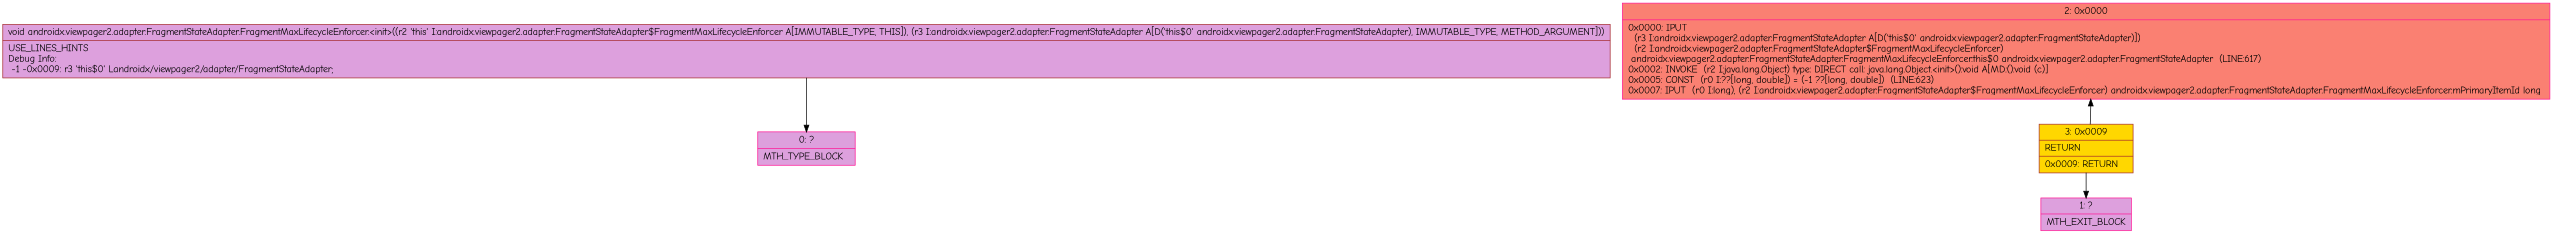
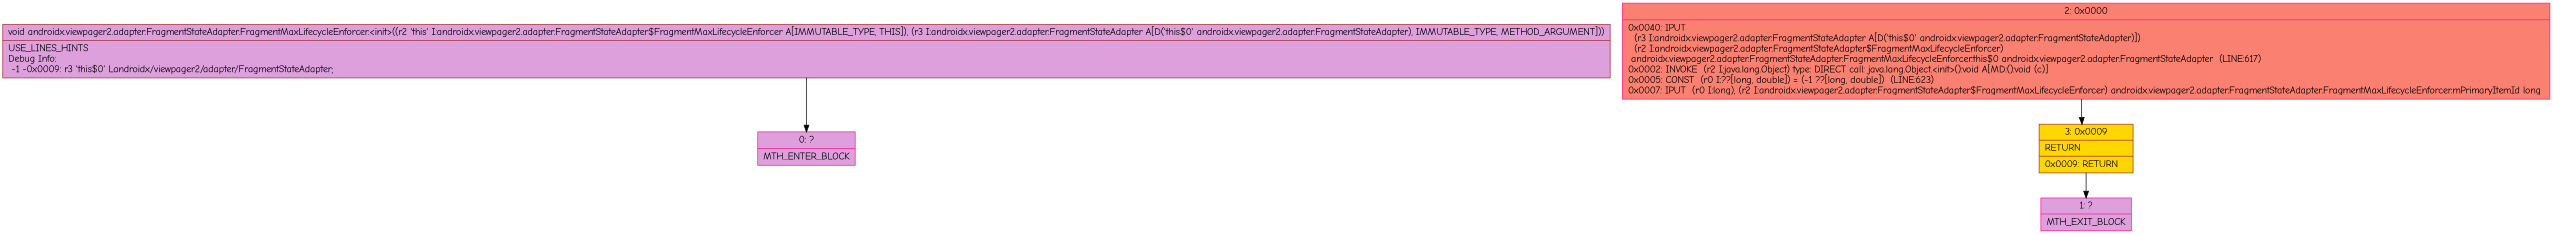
node "2: 0x0000": text "0x0000: IPUT" -> "0x0040: IPUT"
edge "3: 0x0009" -> "2: 0x0000": reversed
node "0: ?": text "MTH_TYPE_BLOCK" -> "MTH_ENTER_BLOCK"
